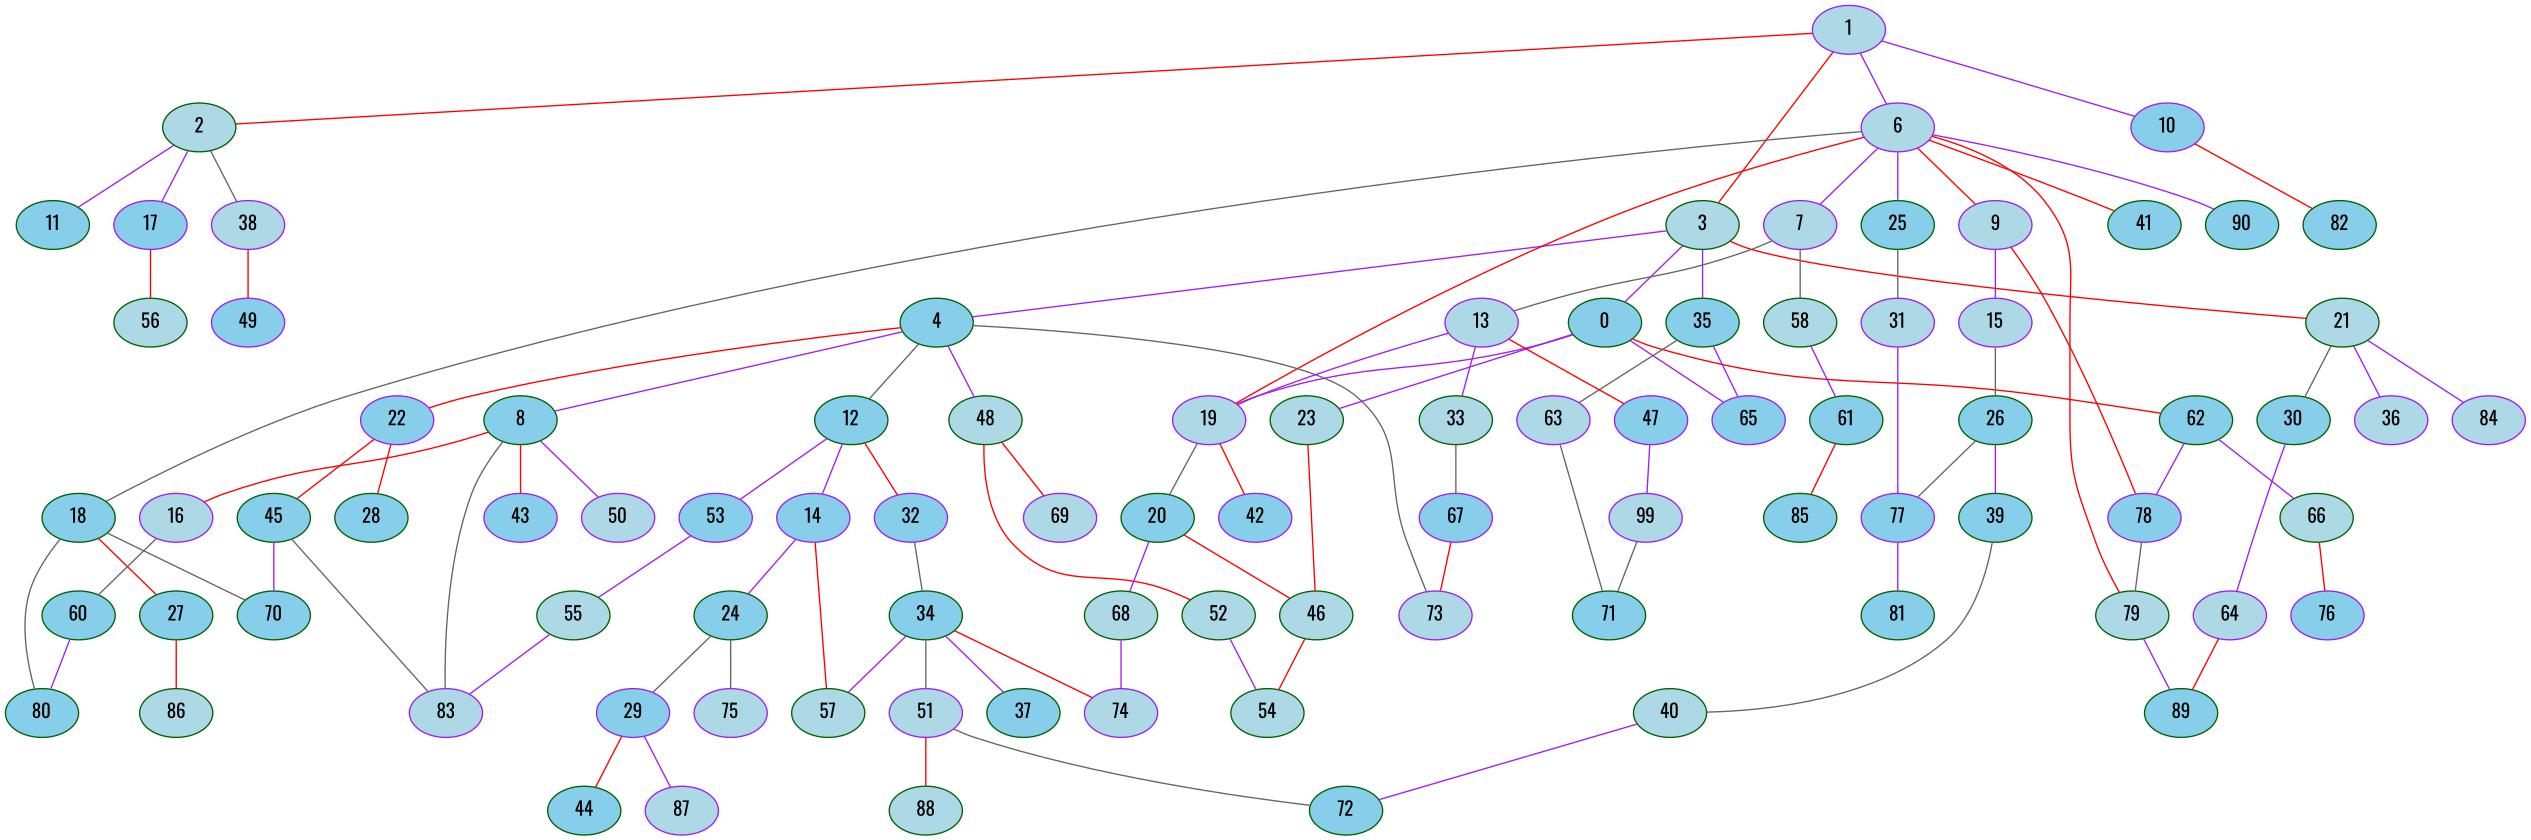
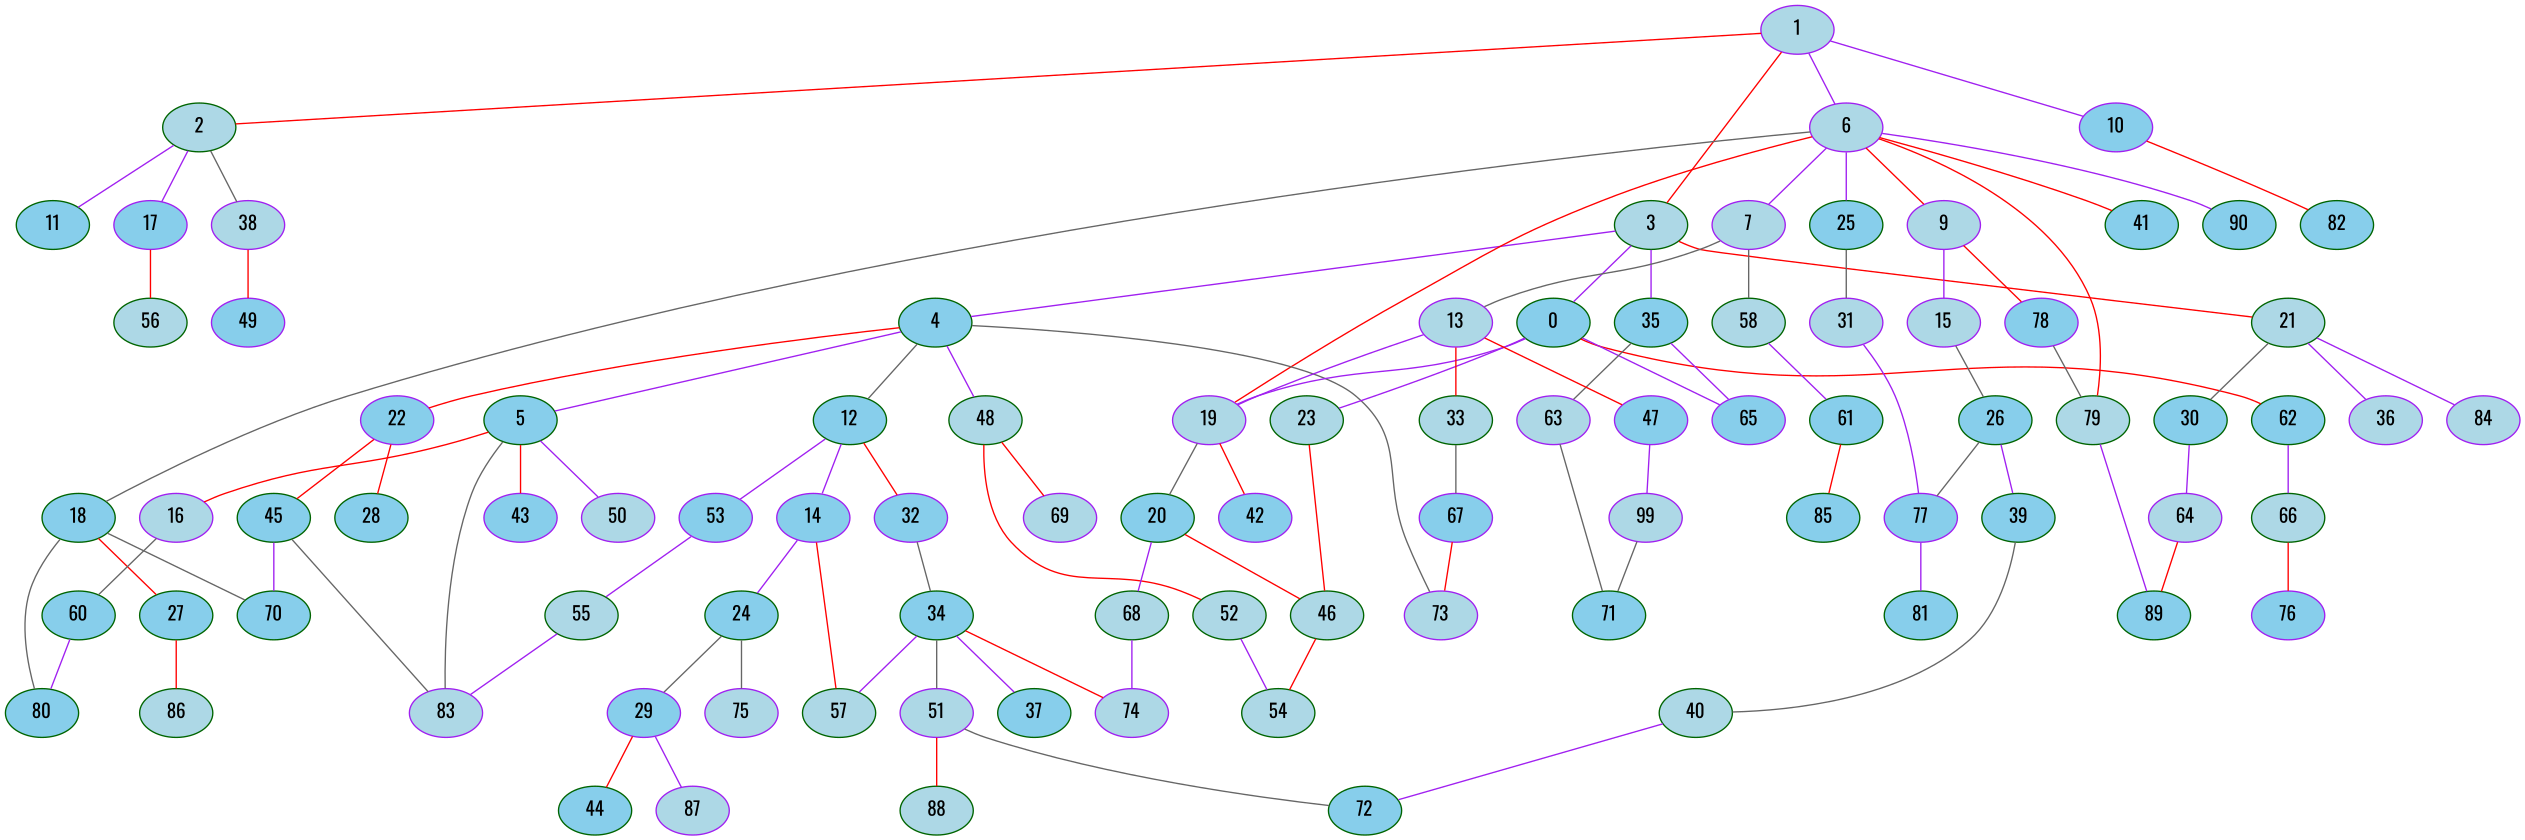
edge "13" -- "33": color purple -> red
node "8": label "8" -> "5"
edge "62" -- "78": removed
